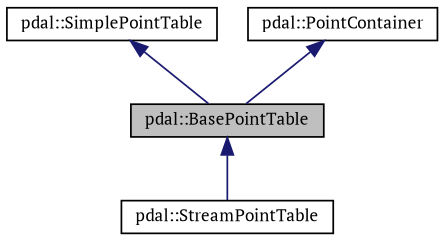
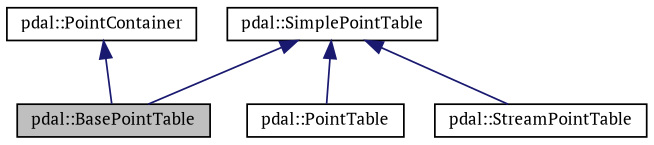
node "pdal::PointTable": added
edge "pdal::StreamPointTable" -> "pdal::BasePointTable": now "pdal::StreamPointTable" -> "pdal::SimplePointTable"
